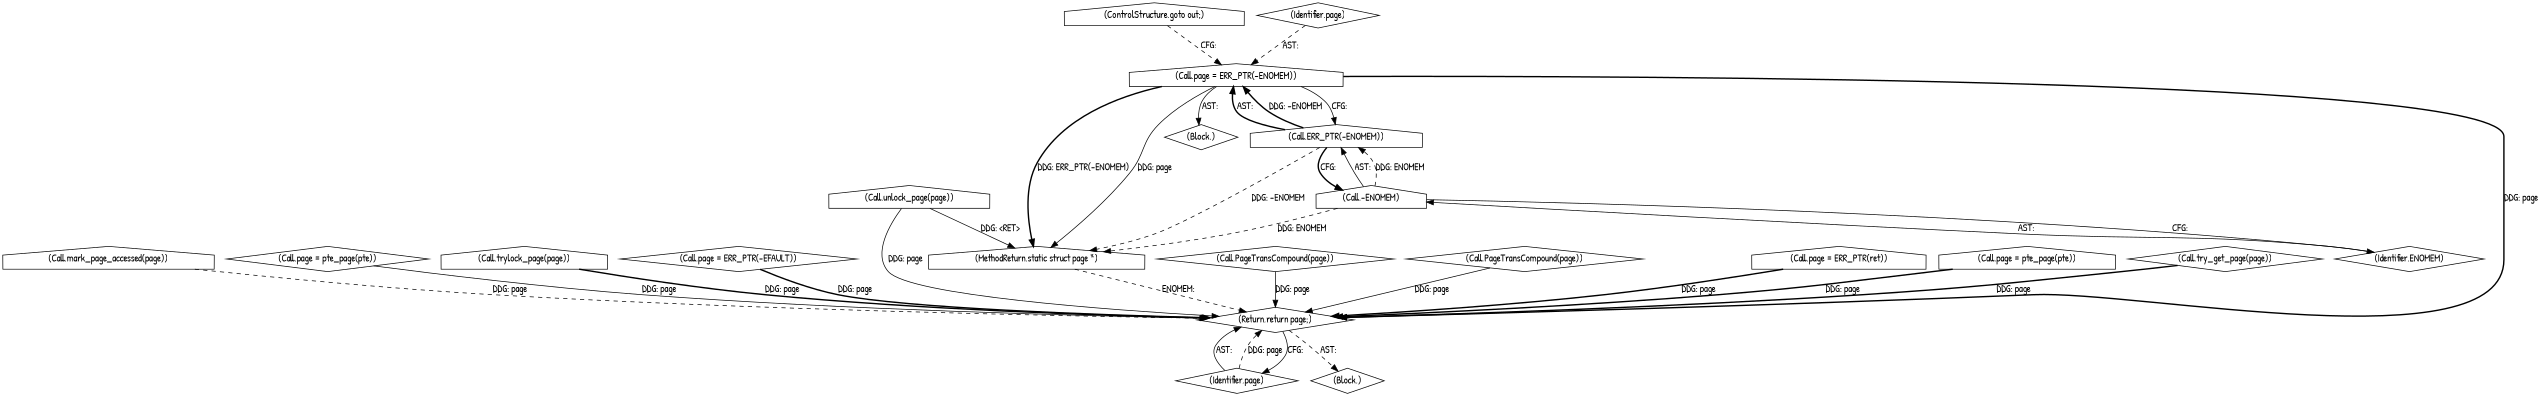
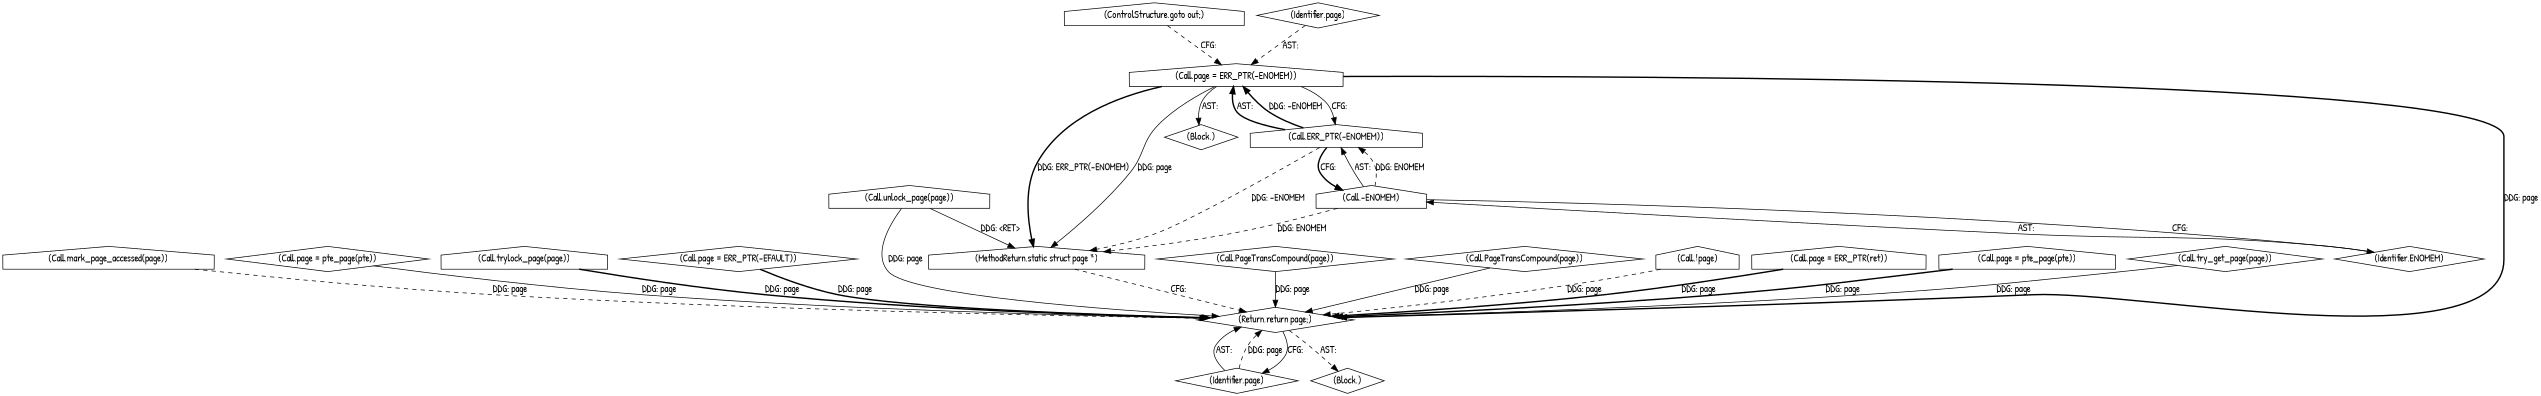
node "(Call,!page)": added
edge "(MethodReturn,static struct page *)" -> "(Return,return page;)": label "ENOMEM: " -> "CFG: "
edge "(Call,try_get_page(page))" -> "(Return,return page;)": style bold -> solid
